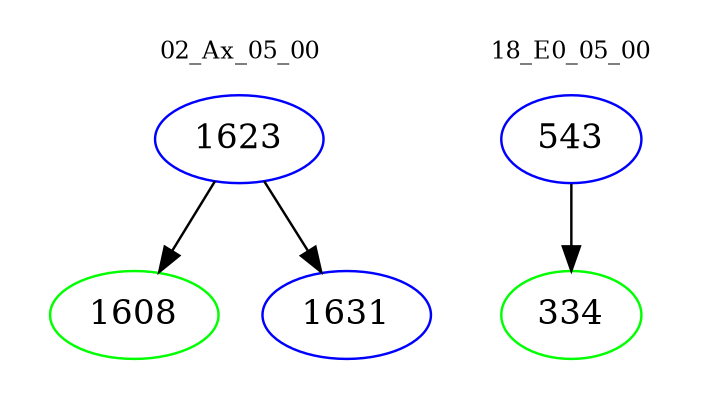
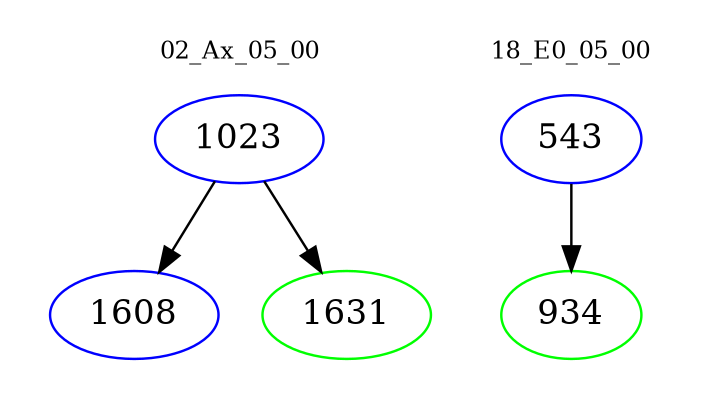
node "1623": label "1623" -> "1023"
node "1608": color green -> blue
node "1631": color blue -> green
node "334": label "334" -> "934"
